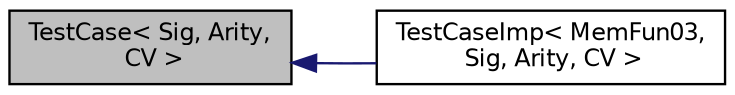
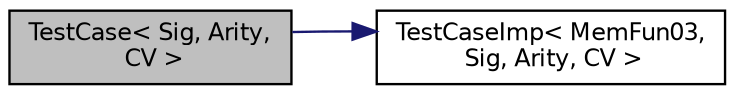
edge "TestCaseImp< MemFun03, Sig, Arity, CV >" -> "TestCase< Sig, Arity, CV >": reversed
